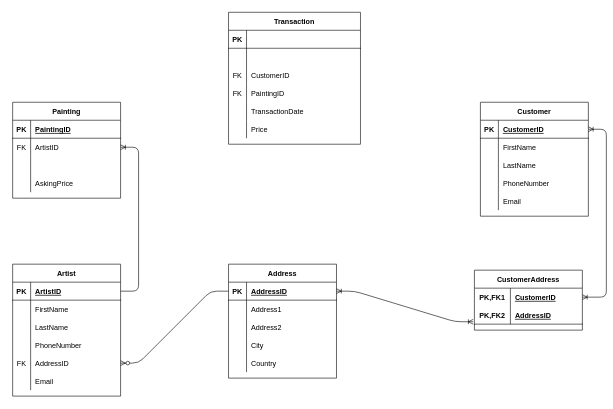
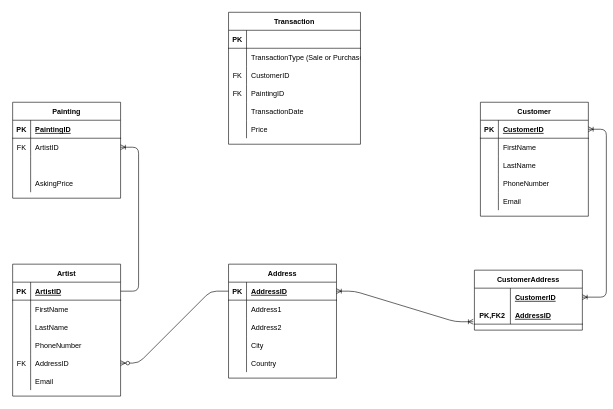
node "TransactionType (Sale or Purchase)": added
node "PK,FK1": removed
